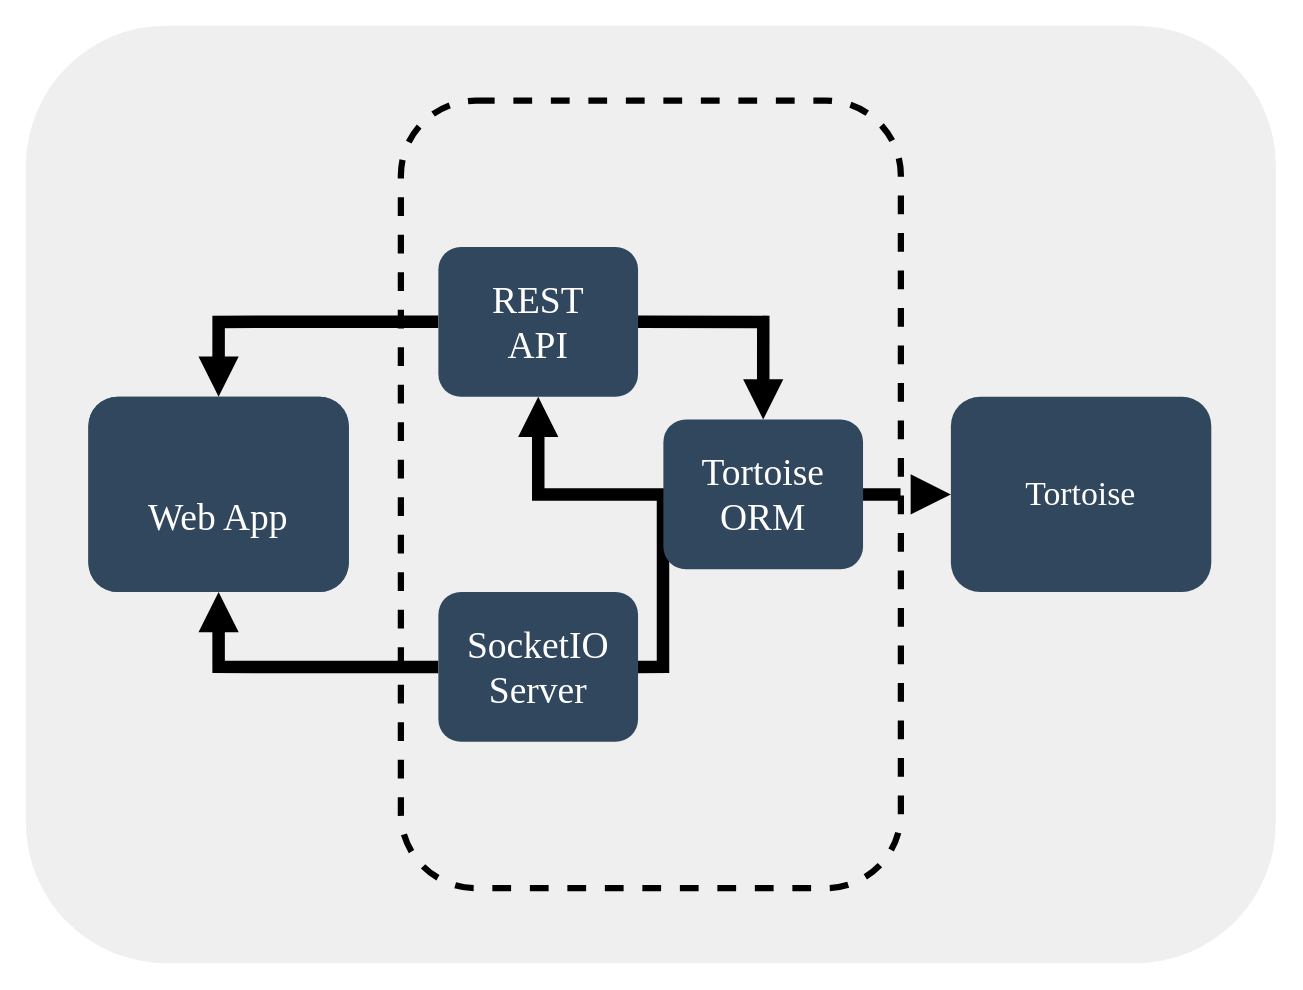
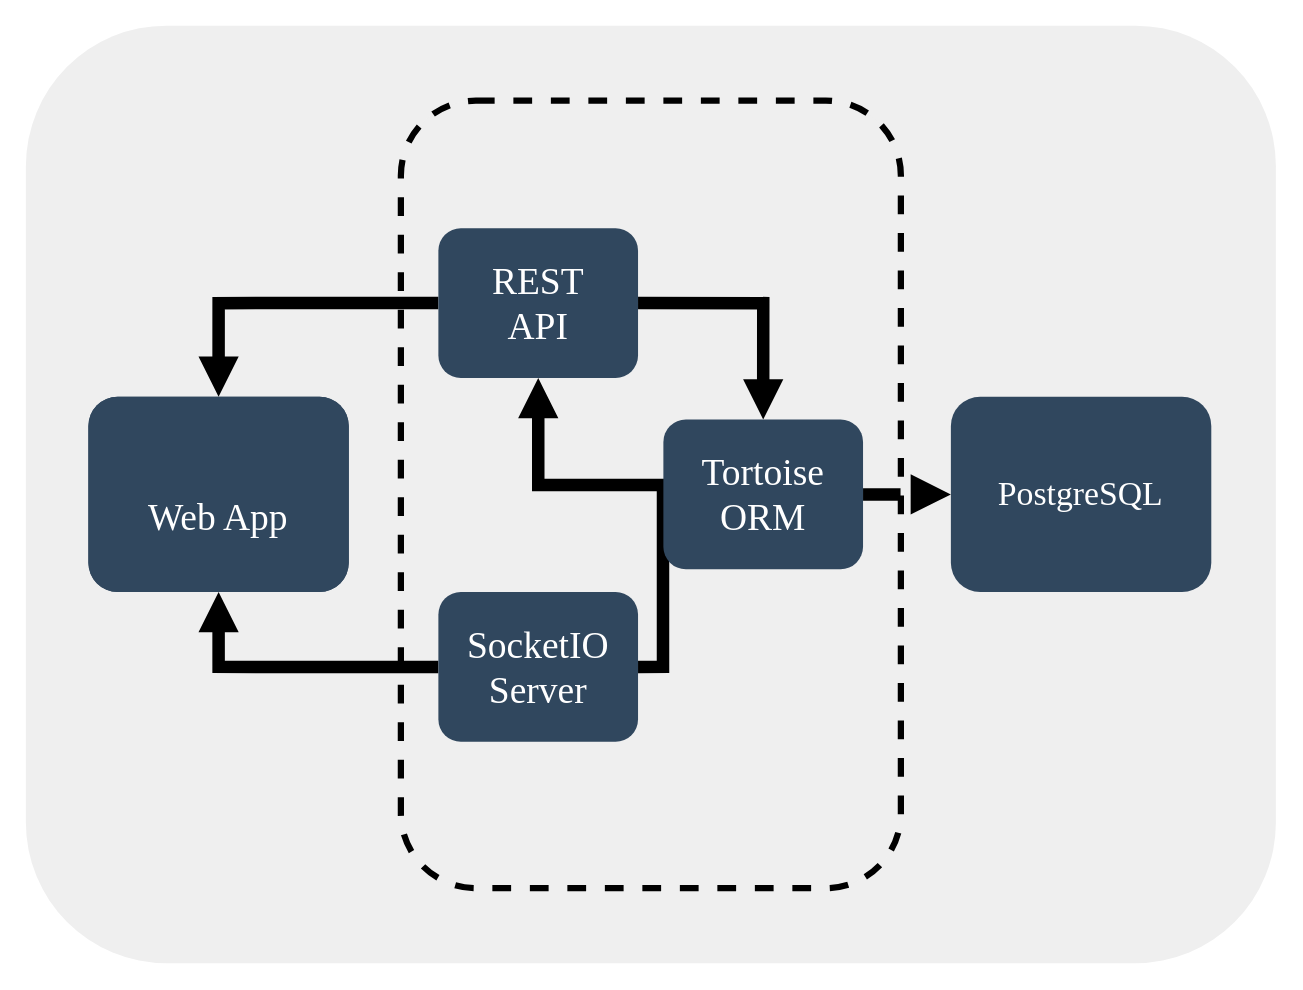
node "REST API": moved (538, 322) -> (538, 303)
node "Tortoise": label "Tortoise" -> "PostgreSQL"
